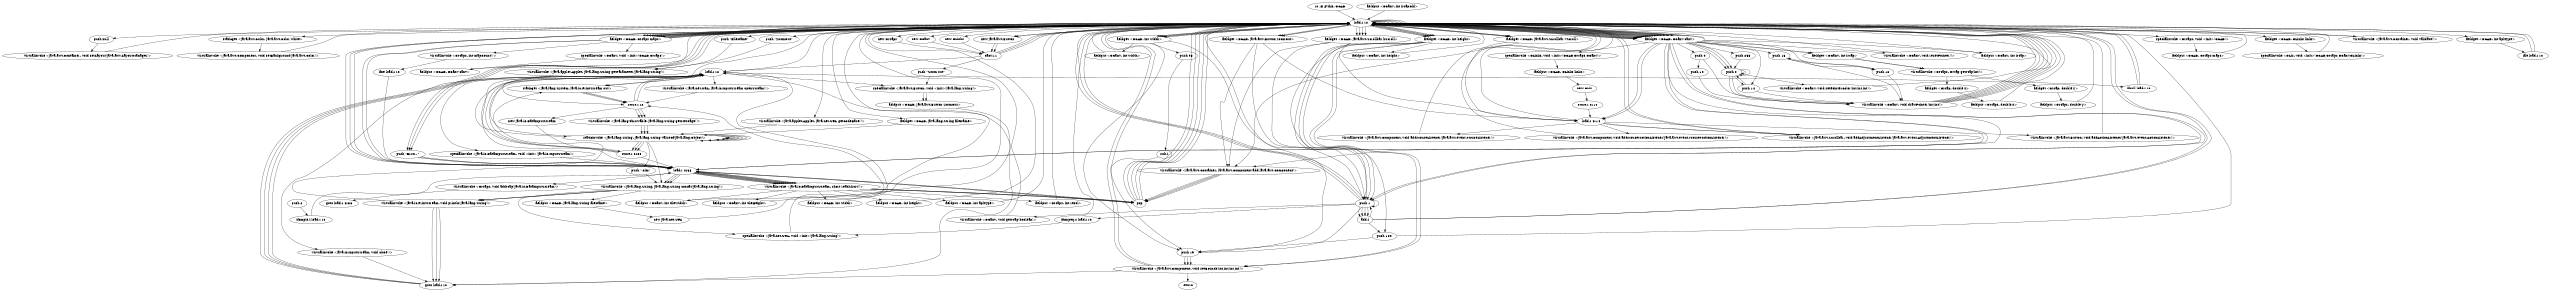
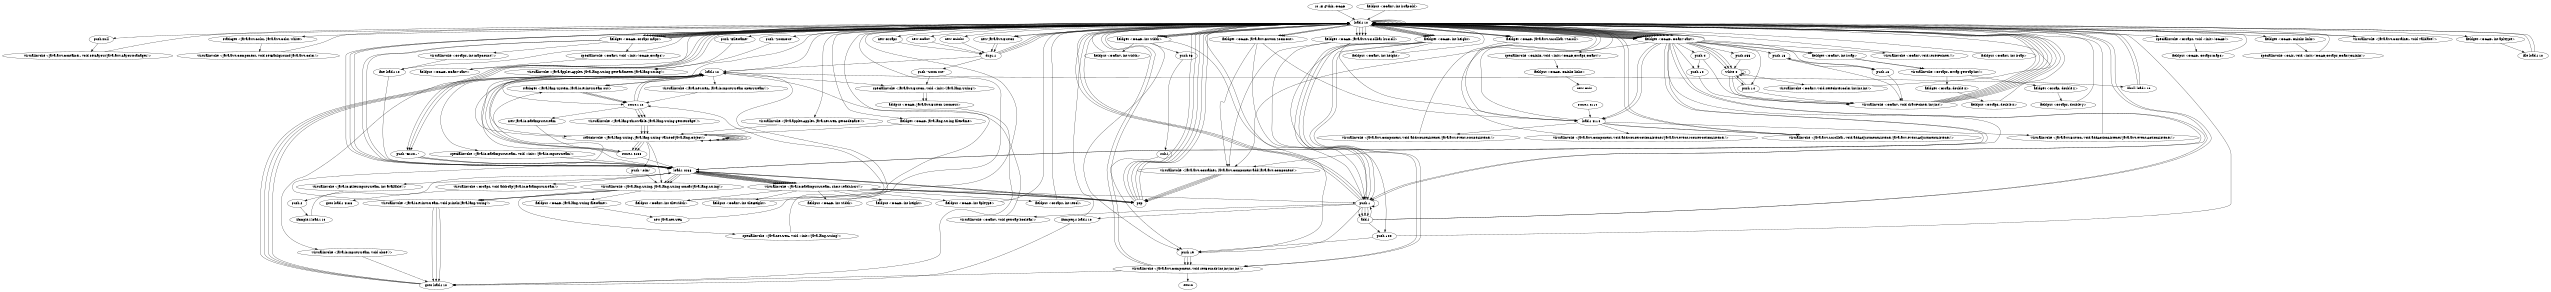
edge "fieldget <OCAD: OCanv canv>" -> "fieldput <OCanv: int iMap>": now "fieldget <OCAD: OCanv canv>" -> "push 10"
edge "fieldput <OCAD: int height>" -> "load.r r0": now "ifne load.r r0" -> "load.r r0"
node "canv1.r": label "canv1.r" -> "dup1.r"
node "push 0": label "push 0" -> "white 0"
edge "new OLis" -> "store.r $r14": removed
node "virtualinvoke <java.io.FilterInputStream: int available()>": added
edge "virtualinvoke <java.io.DataInputStream: short readShort()>" -> "push 1": added
edge "ifcmpeq.s load.r r0" -> "specialinvoke <java.net.URL: void <init>(java.lang.String)>": now "ifcmpeq.s load.r r0" -> "goto load.r r0"
